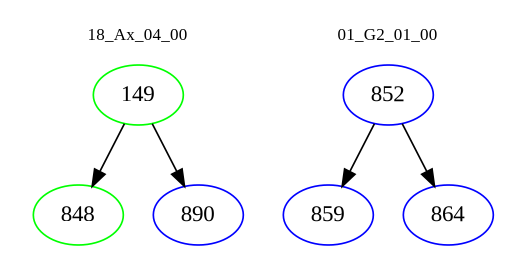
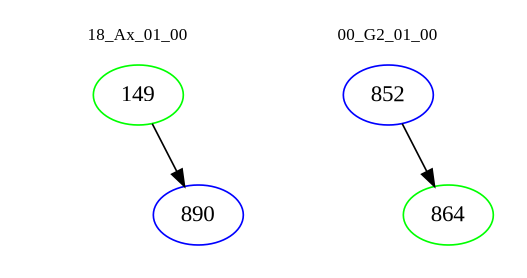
cluster "18_Ax_04_00": label "18_Ax_04_00" -> "18_Ax_01_00"
cluster "01_G2_01_00": label "01_G2_01_00" -> "00_G2_01_00"
node "848": removed
node "859": removed
node "864": color blue -> green
